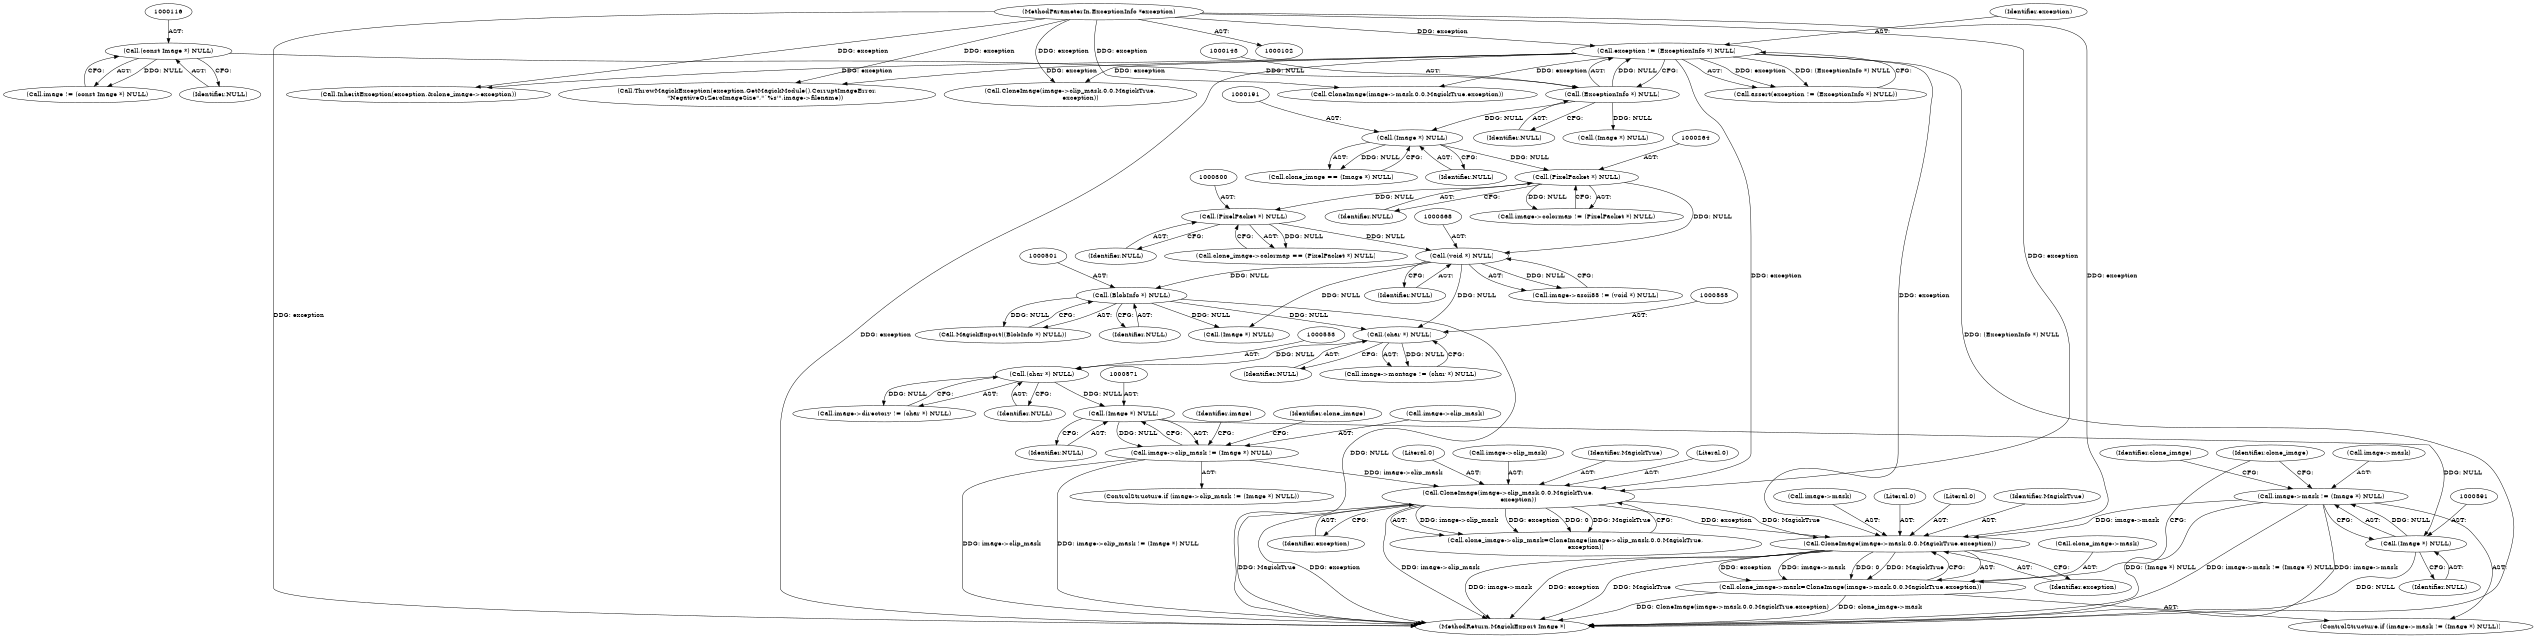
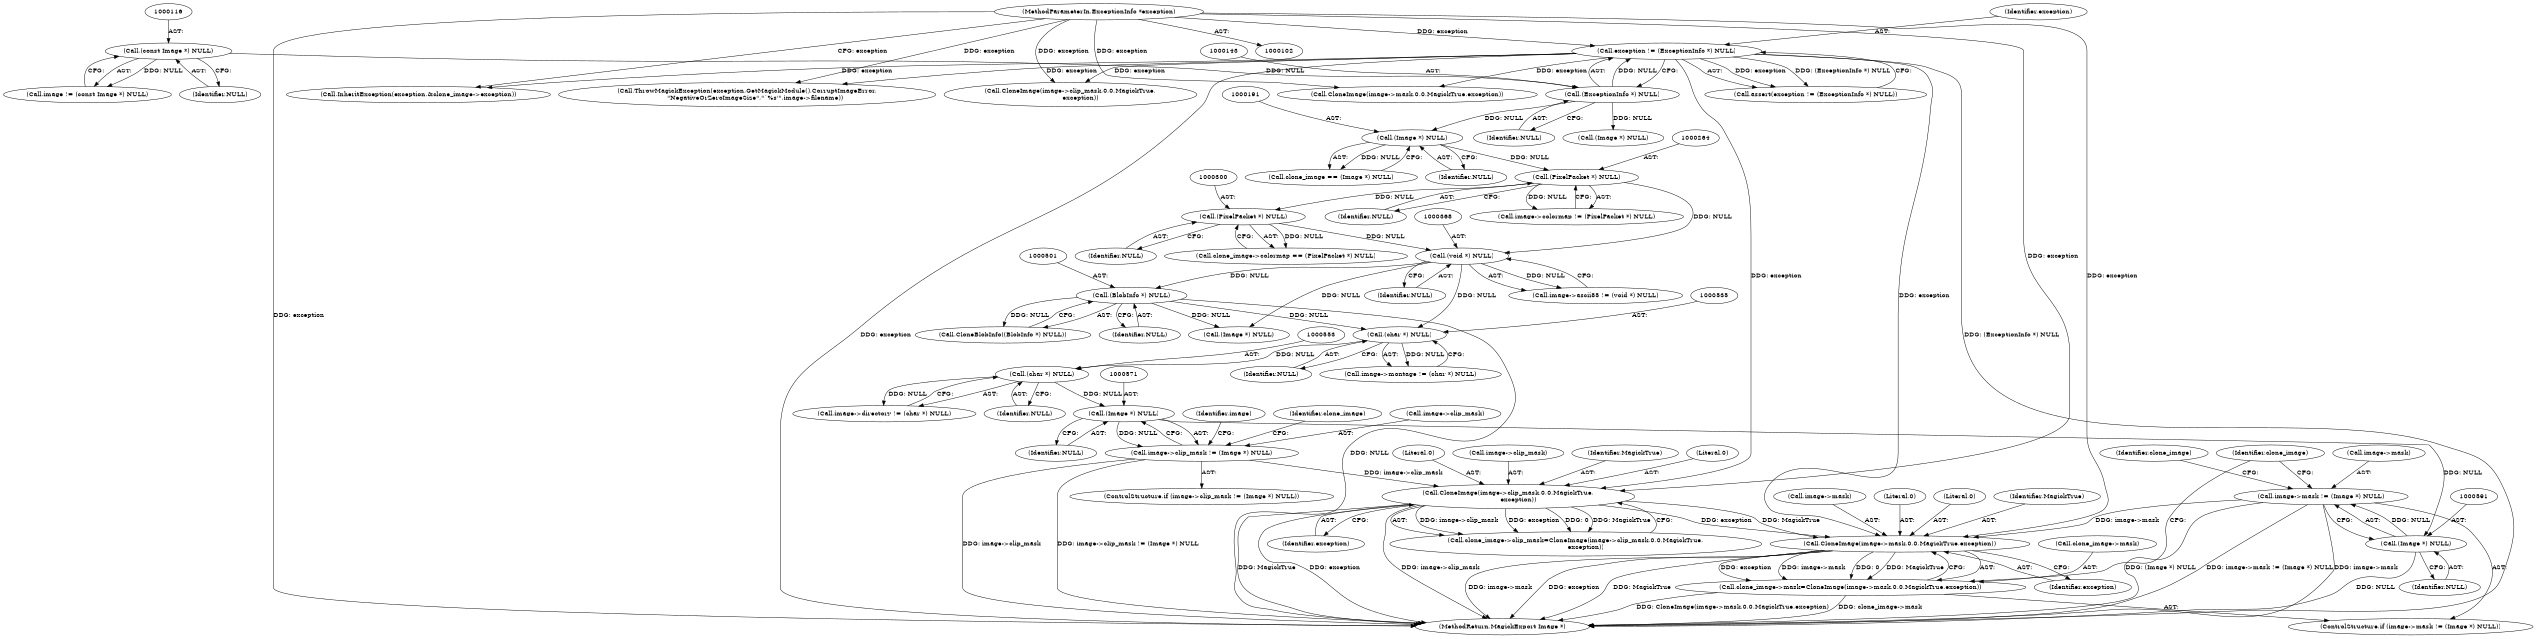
edge "(MethodParameterIn,ExceptionInfo *exception)" -> "(Call,InheritException(exception,&clone_image->exception))": label "DDG: exception" -> "CFG: exception"
node "(Call,MagickExport((BlobInfo *) NULL))": label "(Call,MagickExport((BlobInfo *) NULL))" -> "(Call,CloneBlobInfo((BlobInfo *) NULL))"
